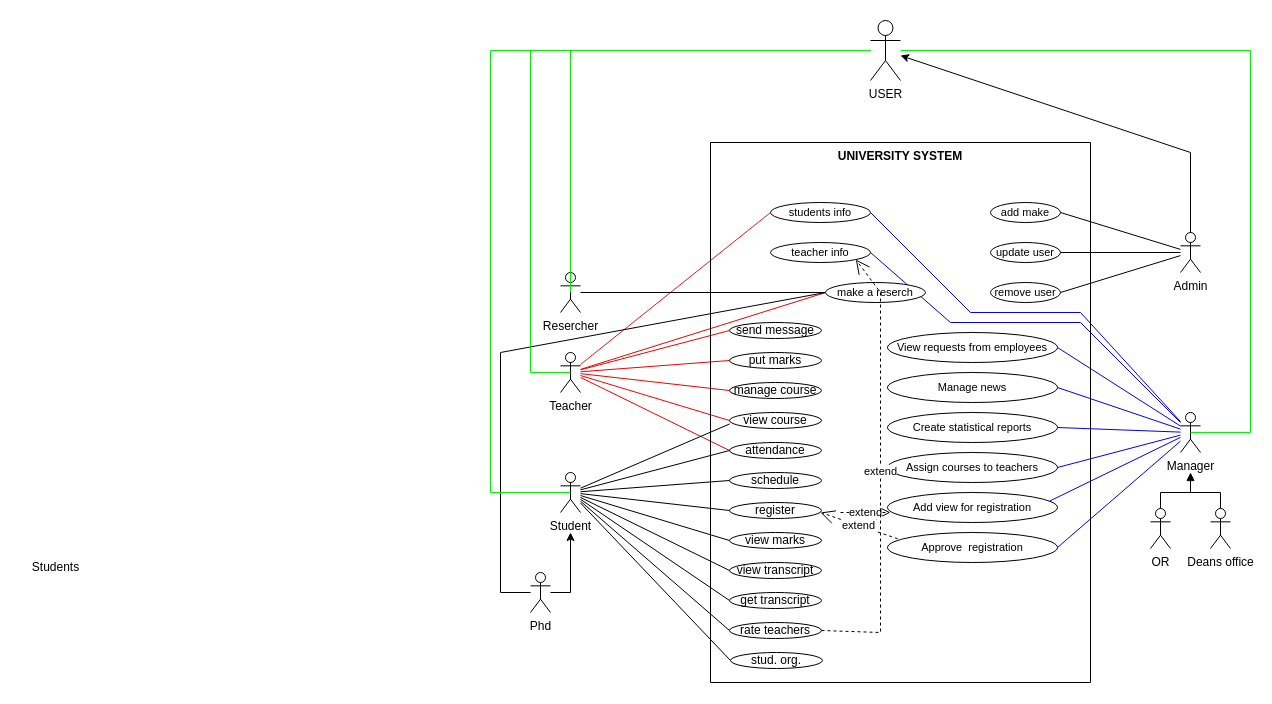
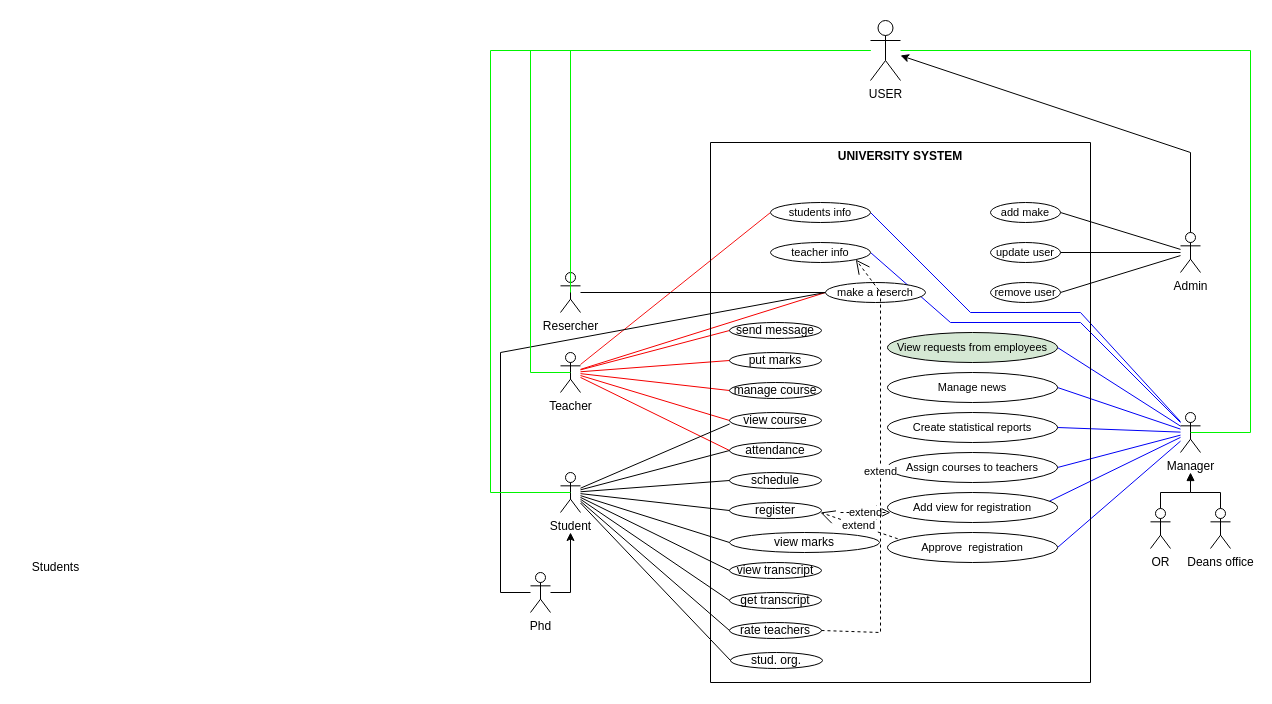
node "View requests from employees": fillcolor #ffffff -> #d5e8d4
node "view marks": size 92x16 -> 150x20
